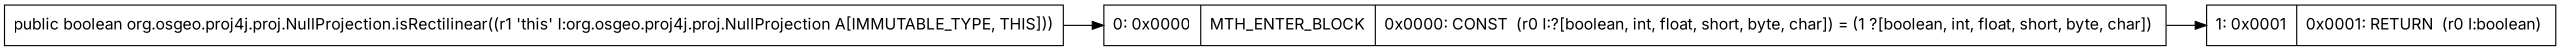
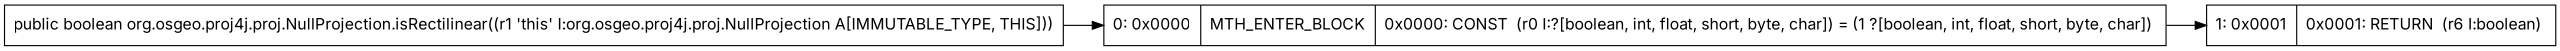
node "1: 0x0001": text "0x0001: RETURN  (r0 I:boolean)" -> "0x0001: RETURN  (r6 I:boolean)"
